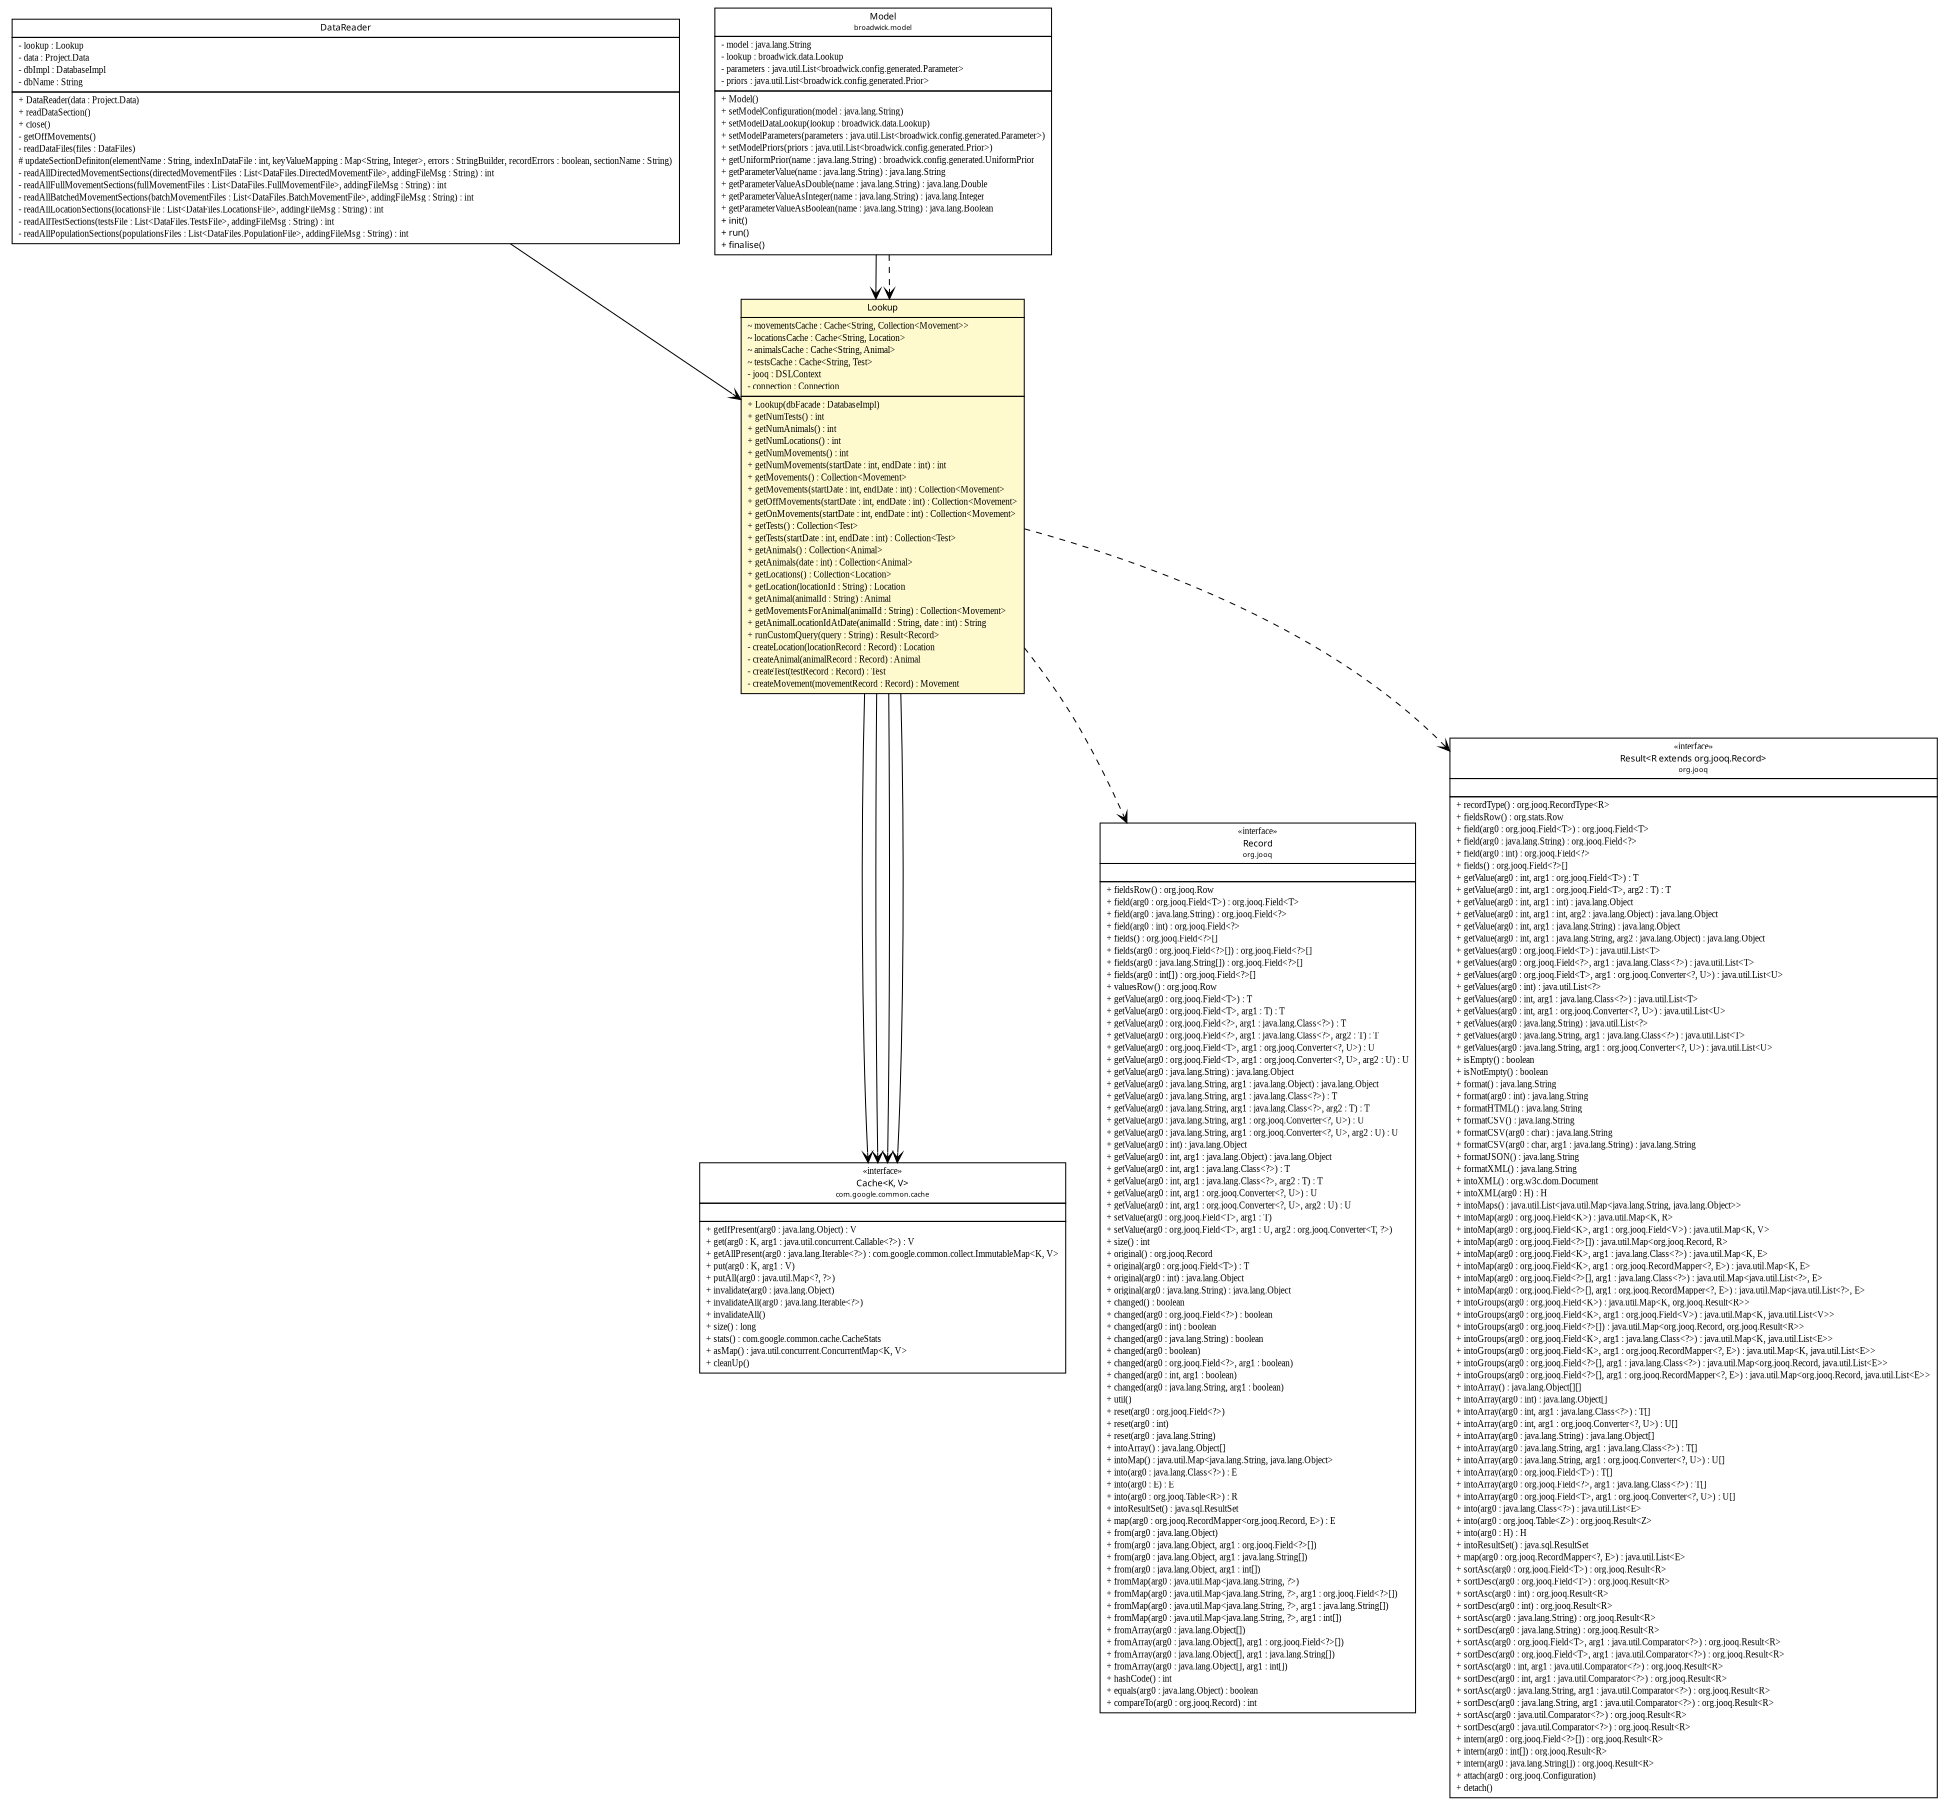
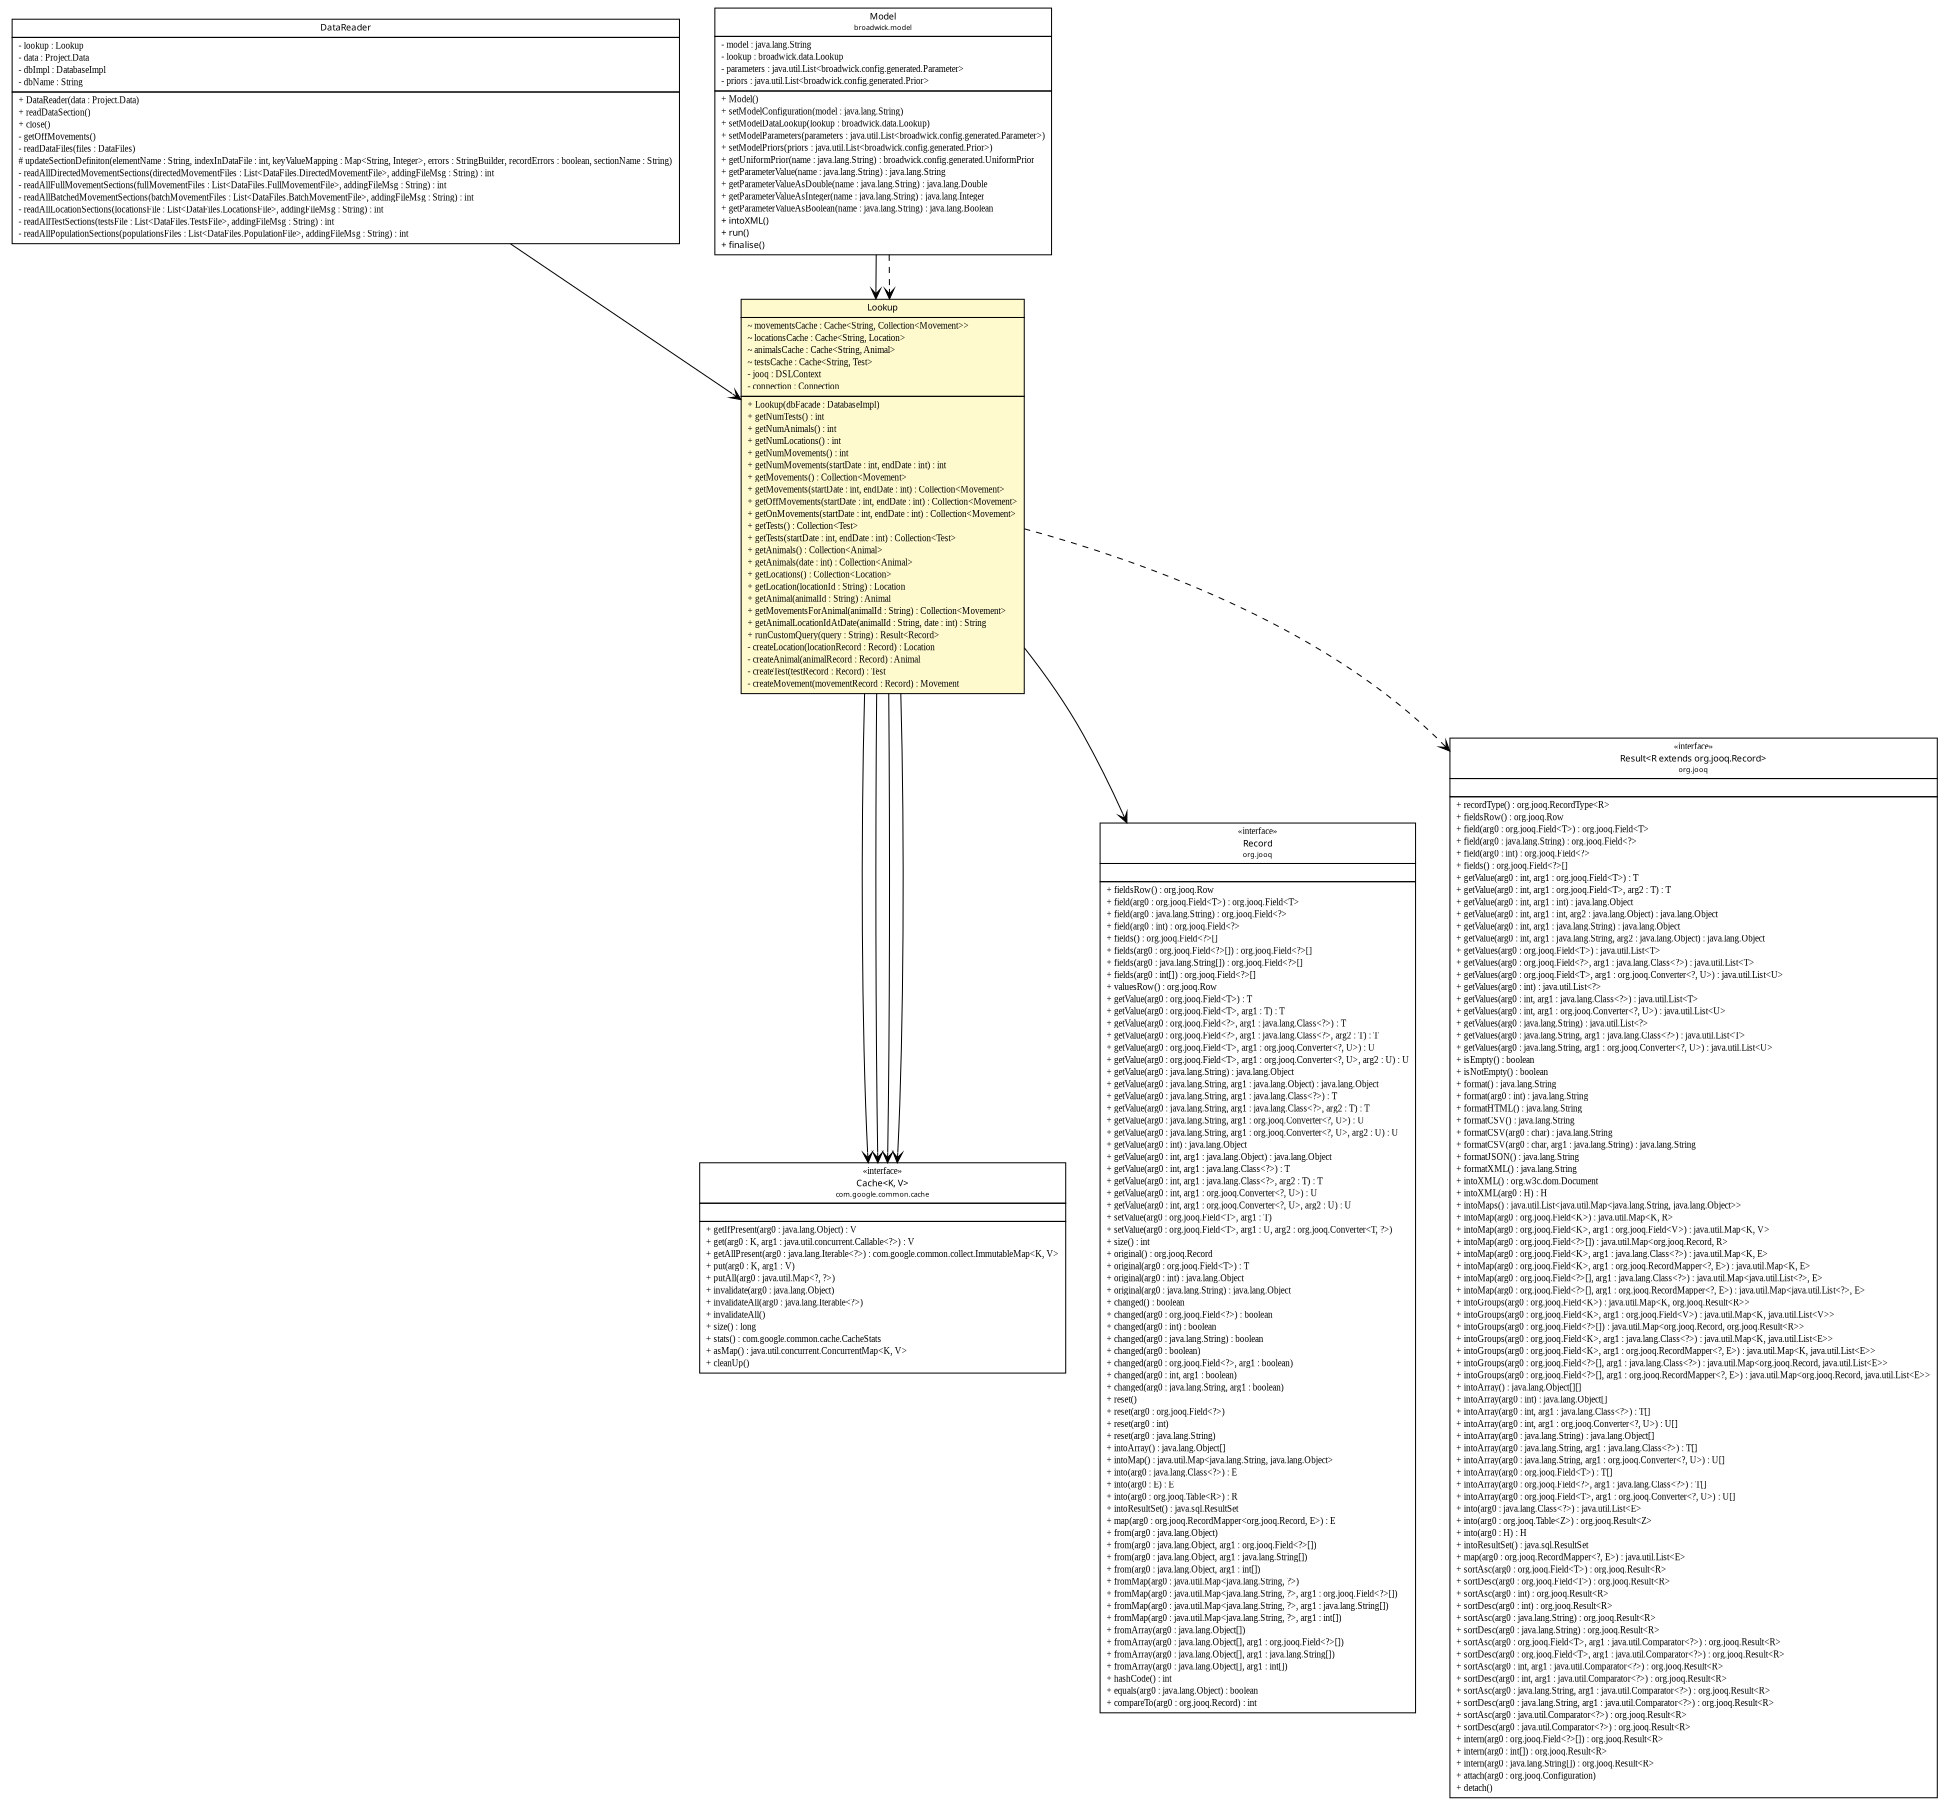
node "Model": text "+ init()" -> "+ intoXML()"
edge "Lookup" -> "Record": style dashed -> solid
node "Result<R extends org.jooq.Record>": text "+ fieldsRow() : org.stats.Row" -> "+ fieldsRow() : org.jooq.Row"
node "Record": text "+ util()" -> "+ reset()"
